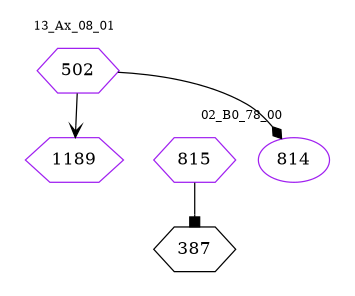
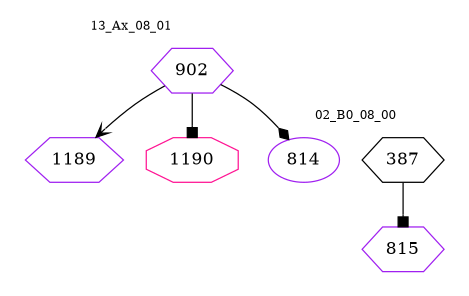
node "502": label "502" -> "902"
cluster "02_B0_78_00": label "02_B0_78_00" -> "02_B0_08_00"
node "1190": added
edge "815" -> "387": reversed
